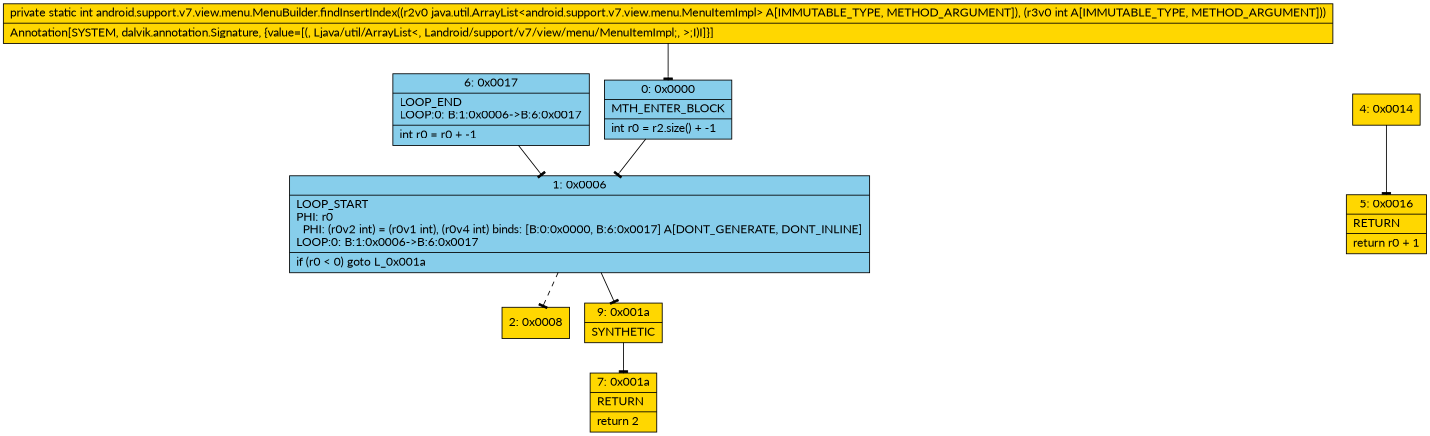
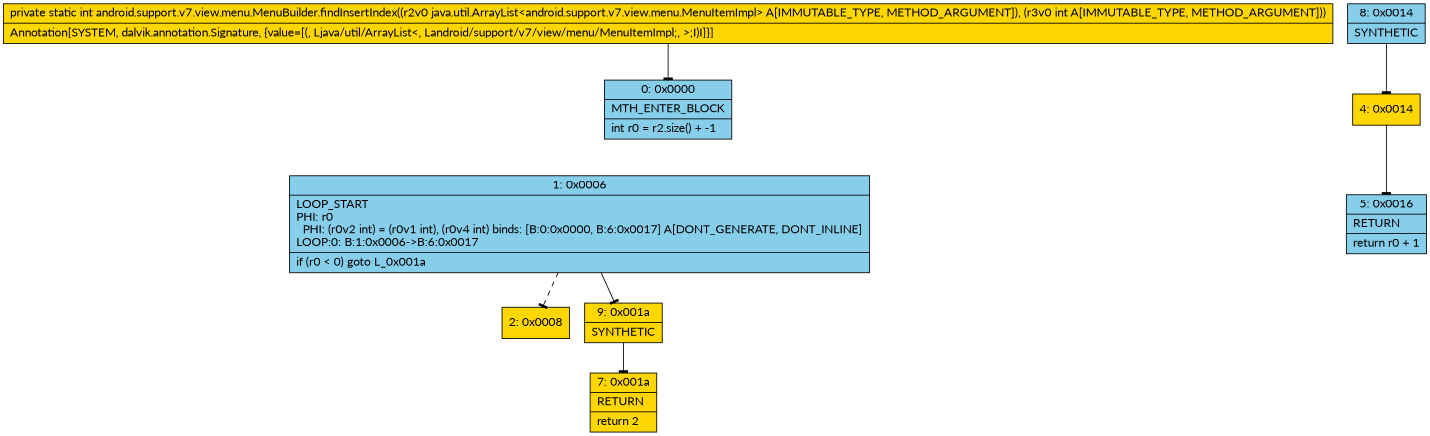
node "8: 0x0014": added
node "6: 0x0017": removed
edge "0: 0x0000" -> "1: 0x0006": removed
node "5: 0x0016": fillcolor gold -> skyblue
